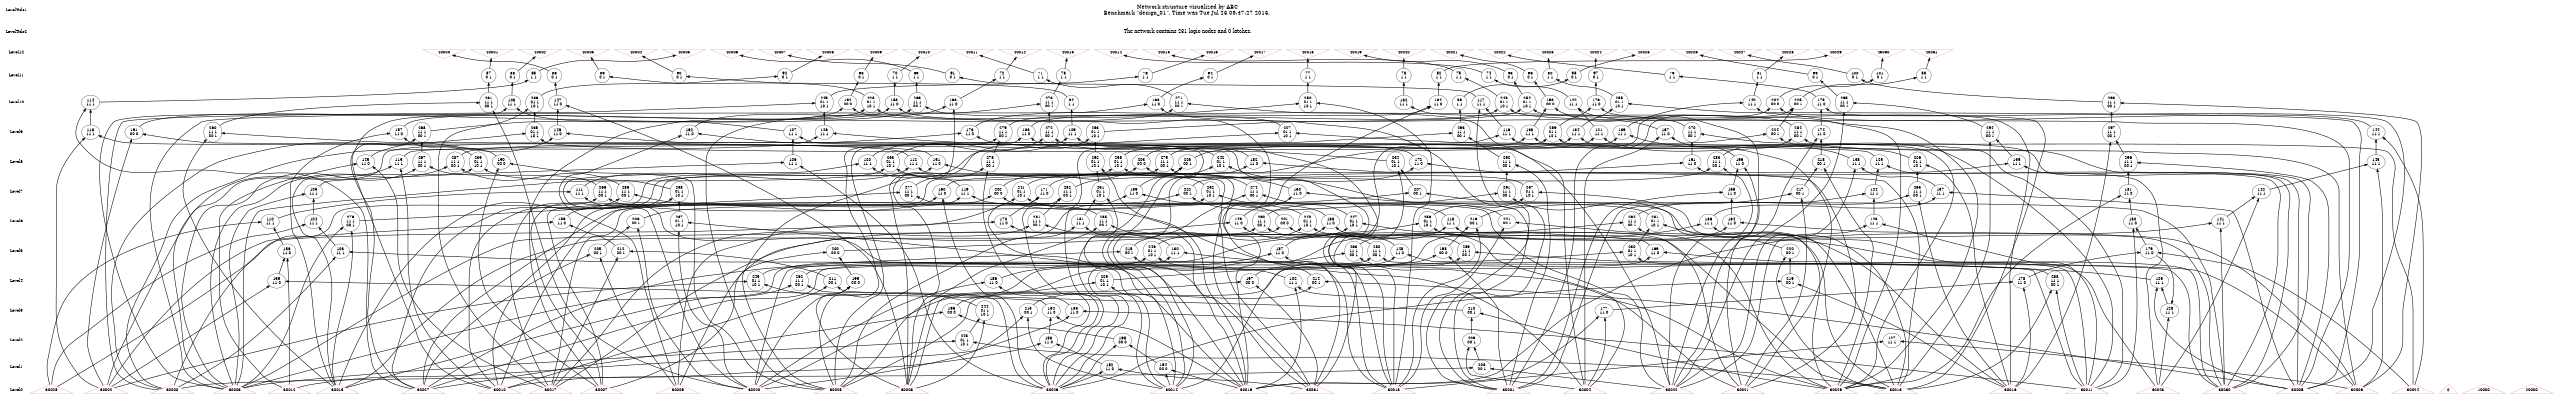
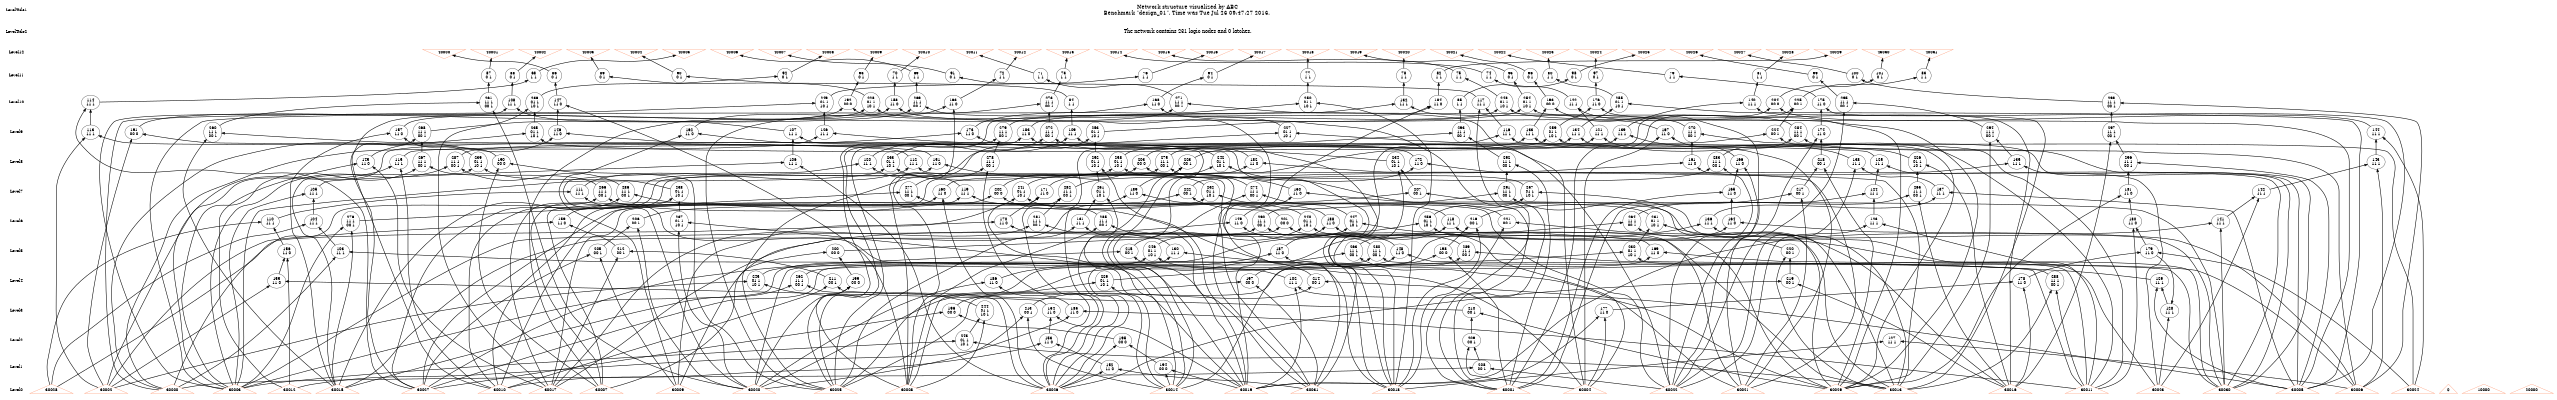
edge "30025" -> "132 11 1": added
